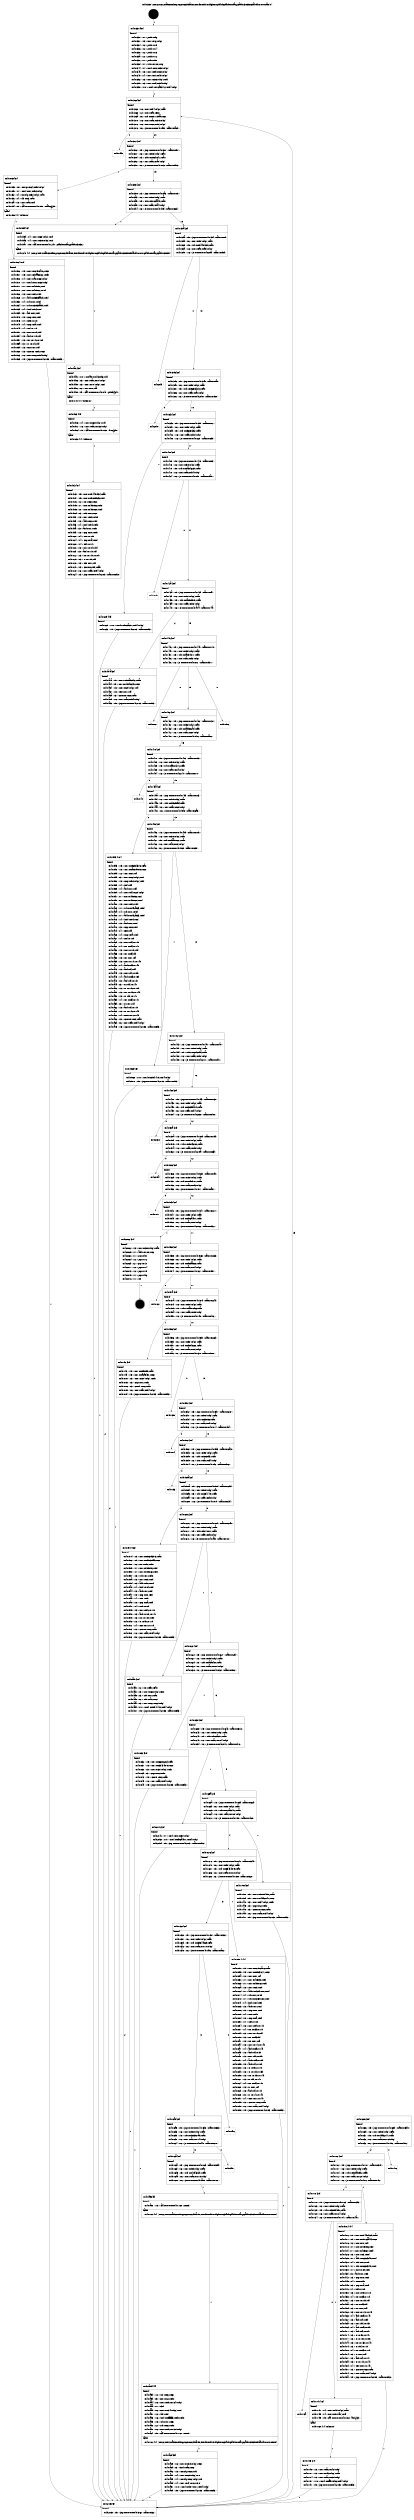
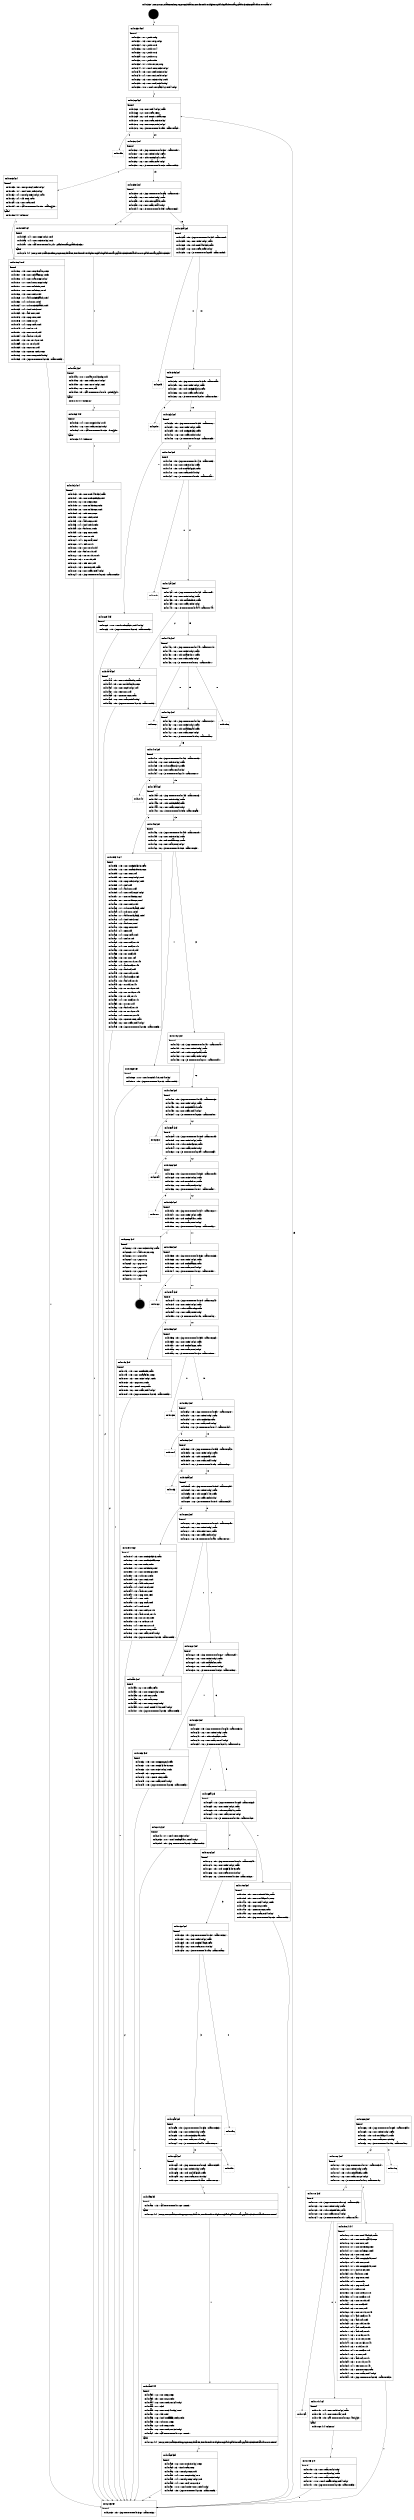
node "0x401850 [147]": removed
edge "0x401af0 [28]" -> "0x4021e3 [5]": removed, label "1"
